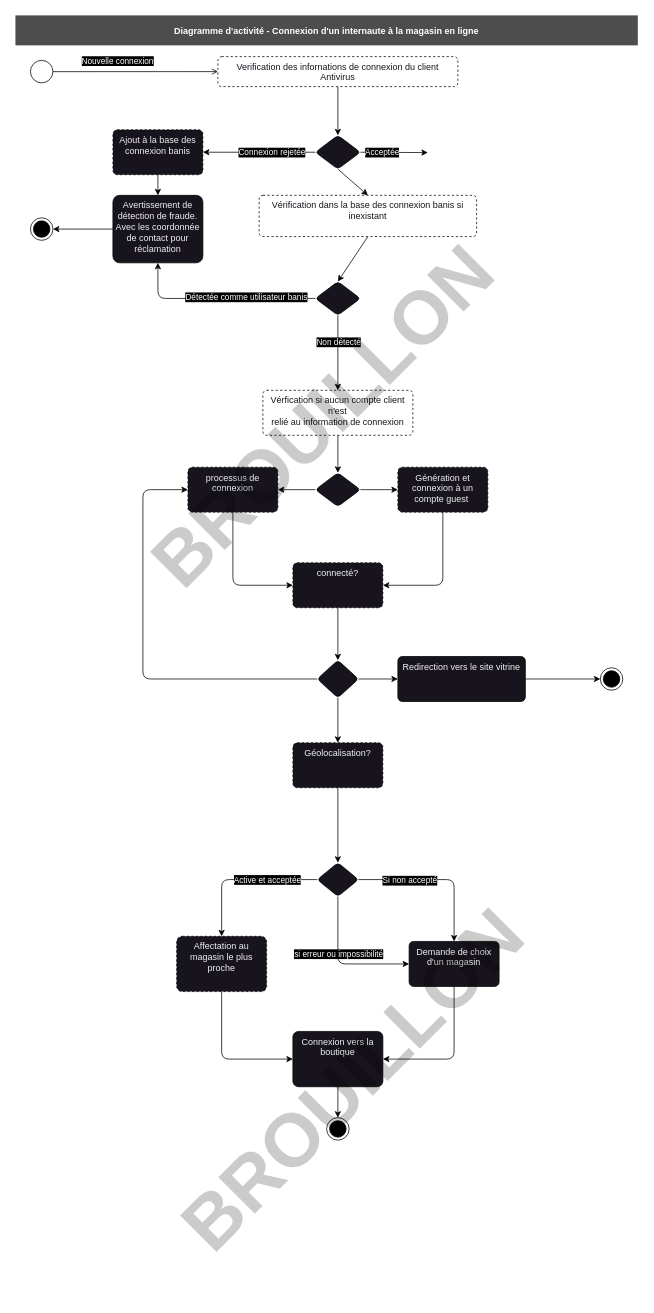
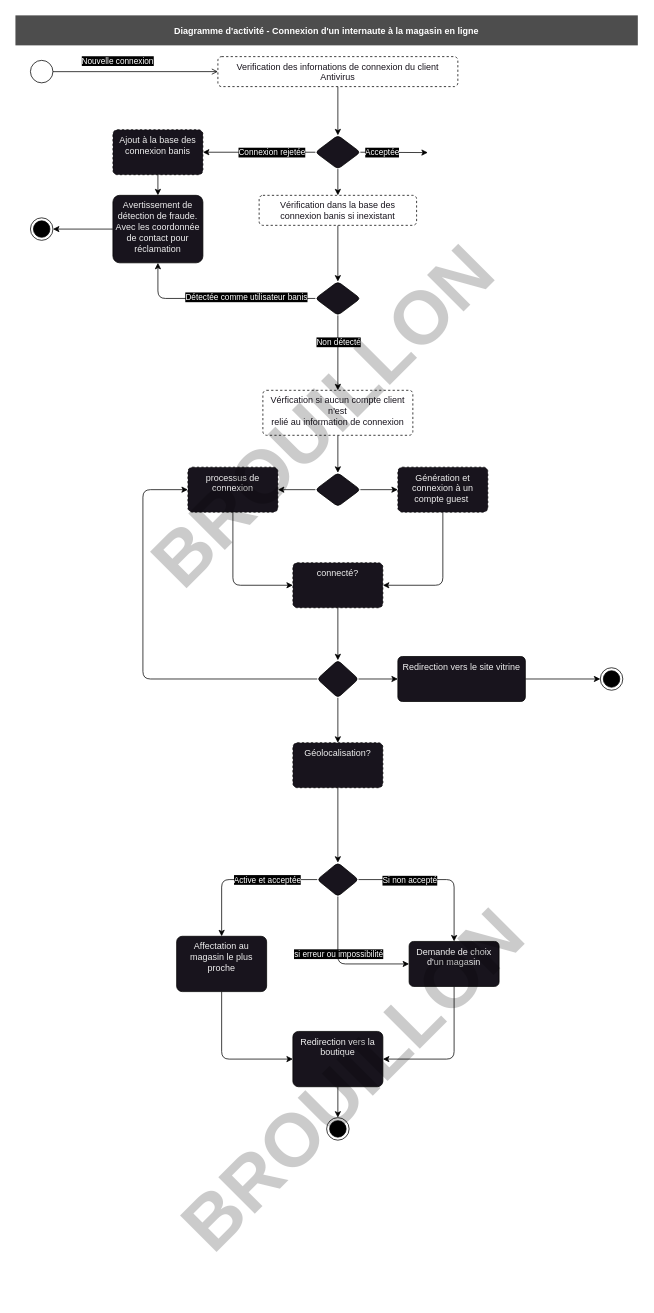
node "Vérification dans la base des connexion banis si inexistant": size 218x41 -> 158x30
node "Affectation au magasin le plus proche": style dashed -> solid
node "Connexion vers la boutique": label "Connexion vers la boutique" -> "Redirection vers la boutique"
